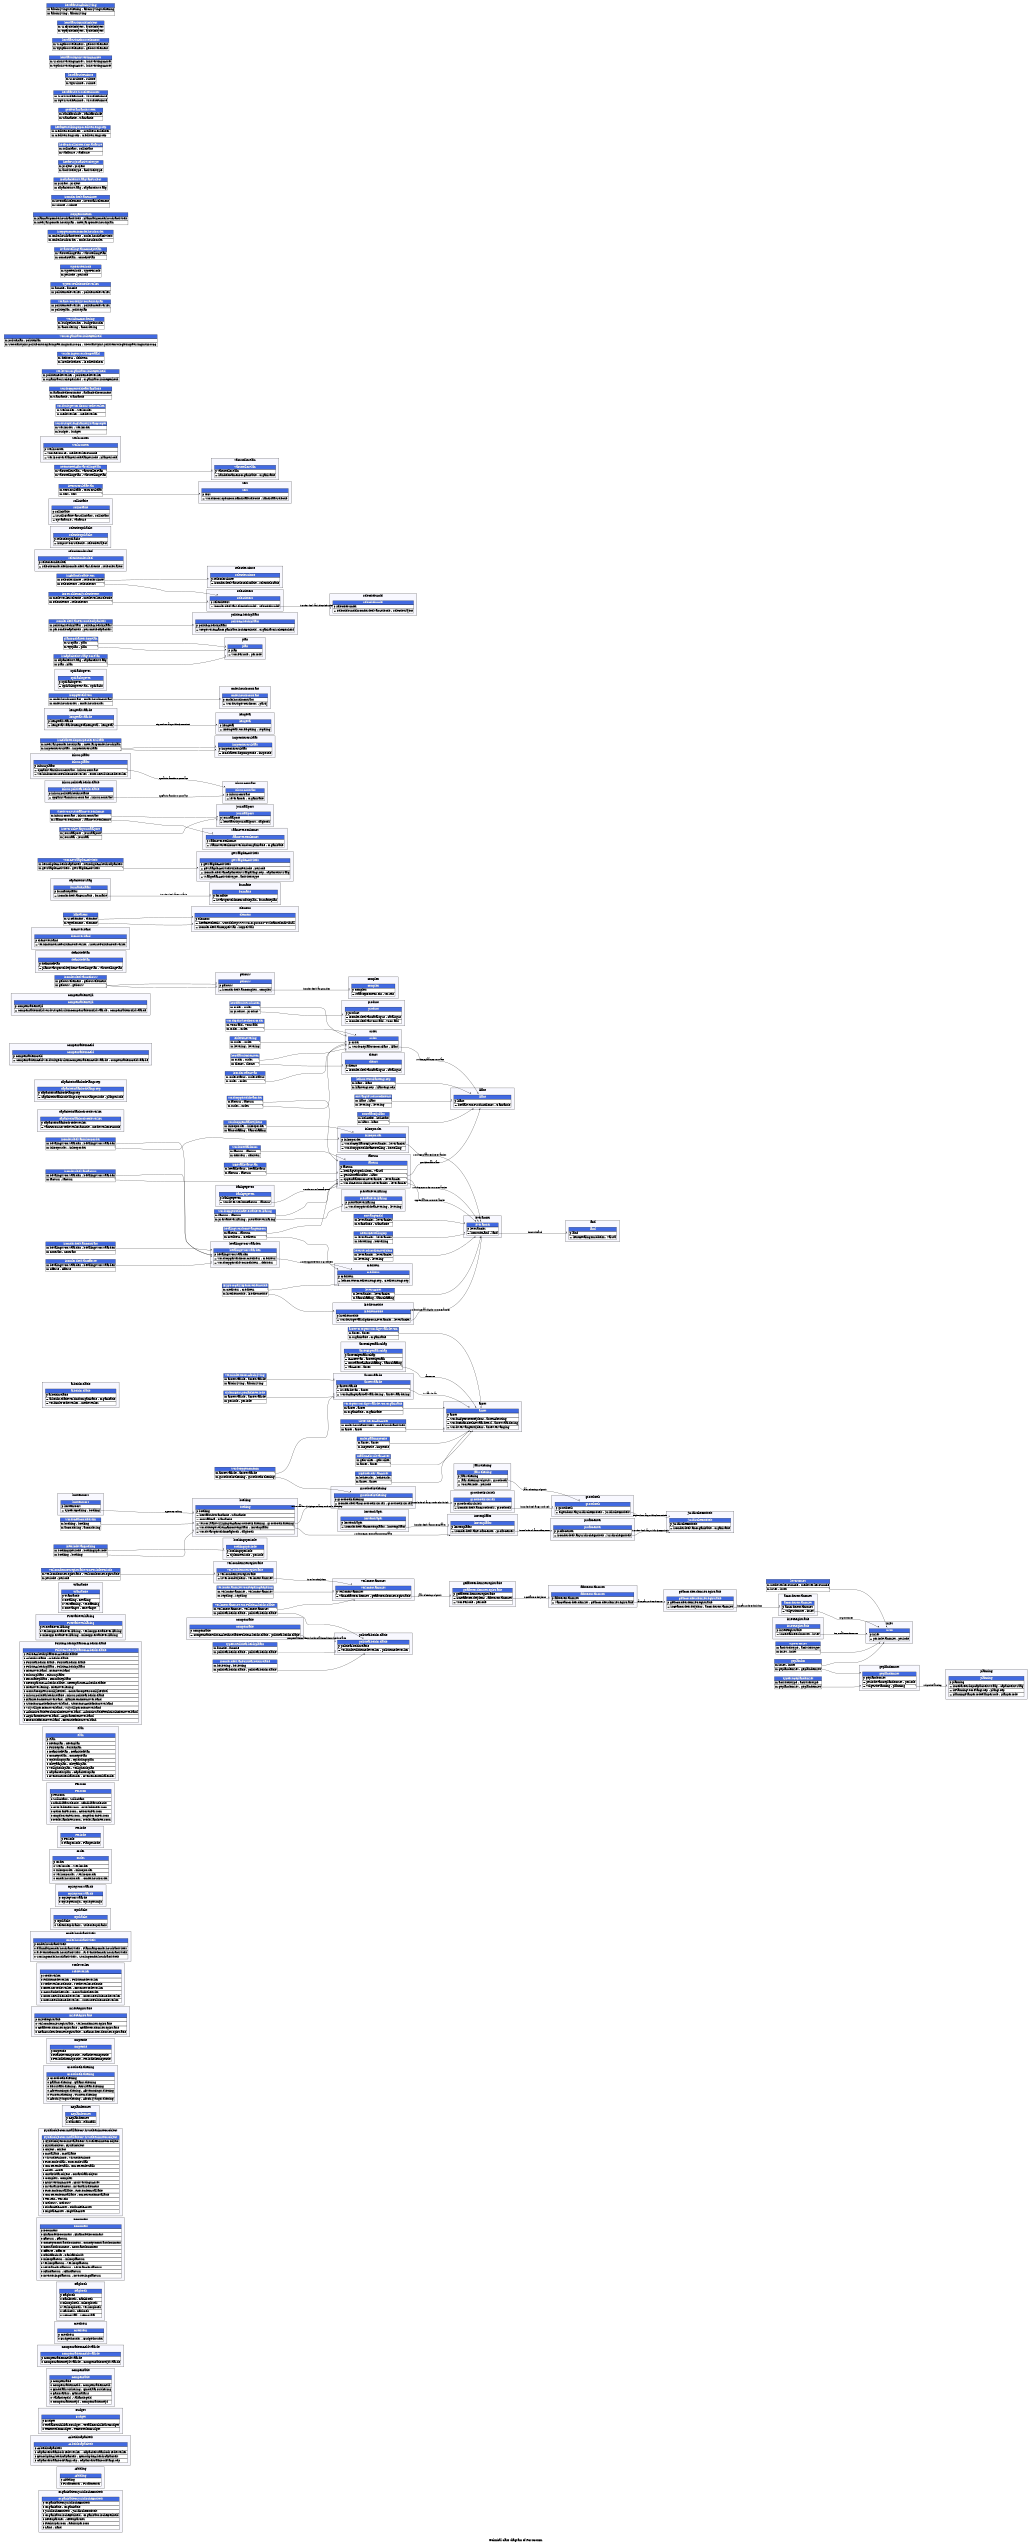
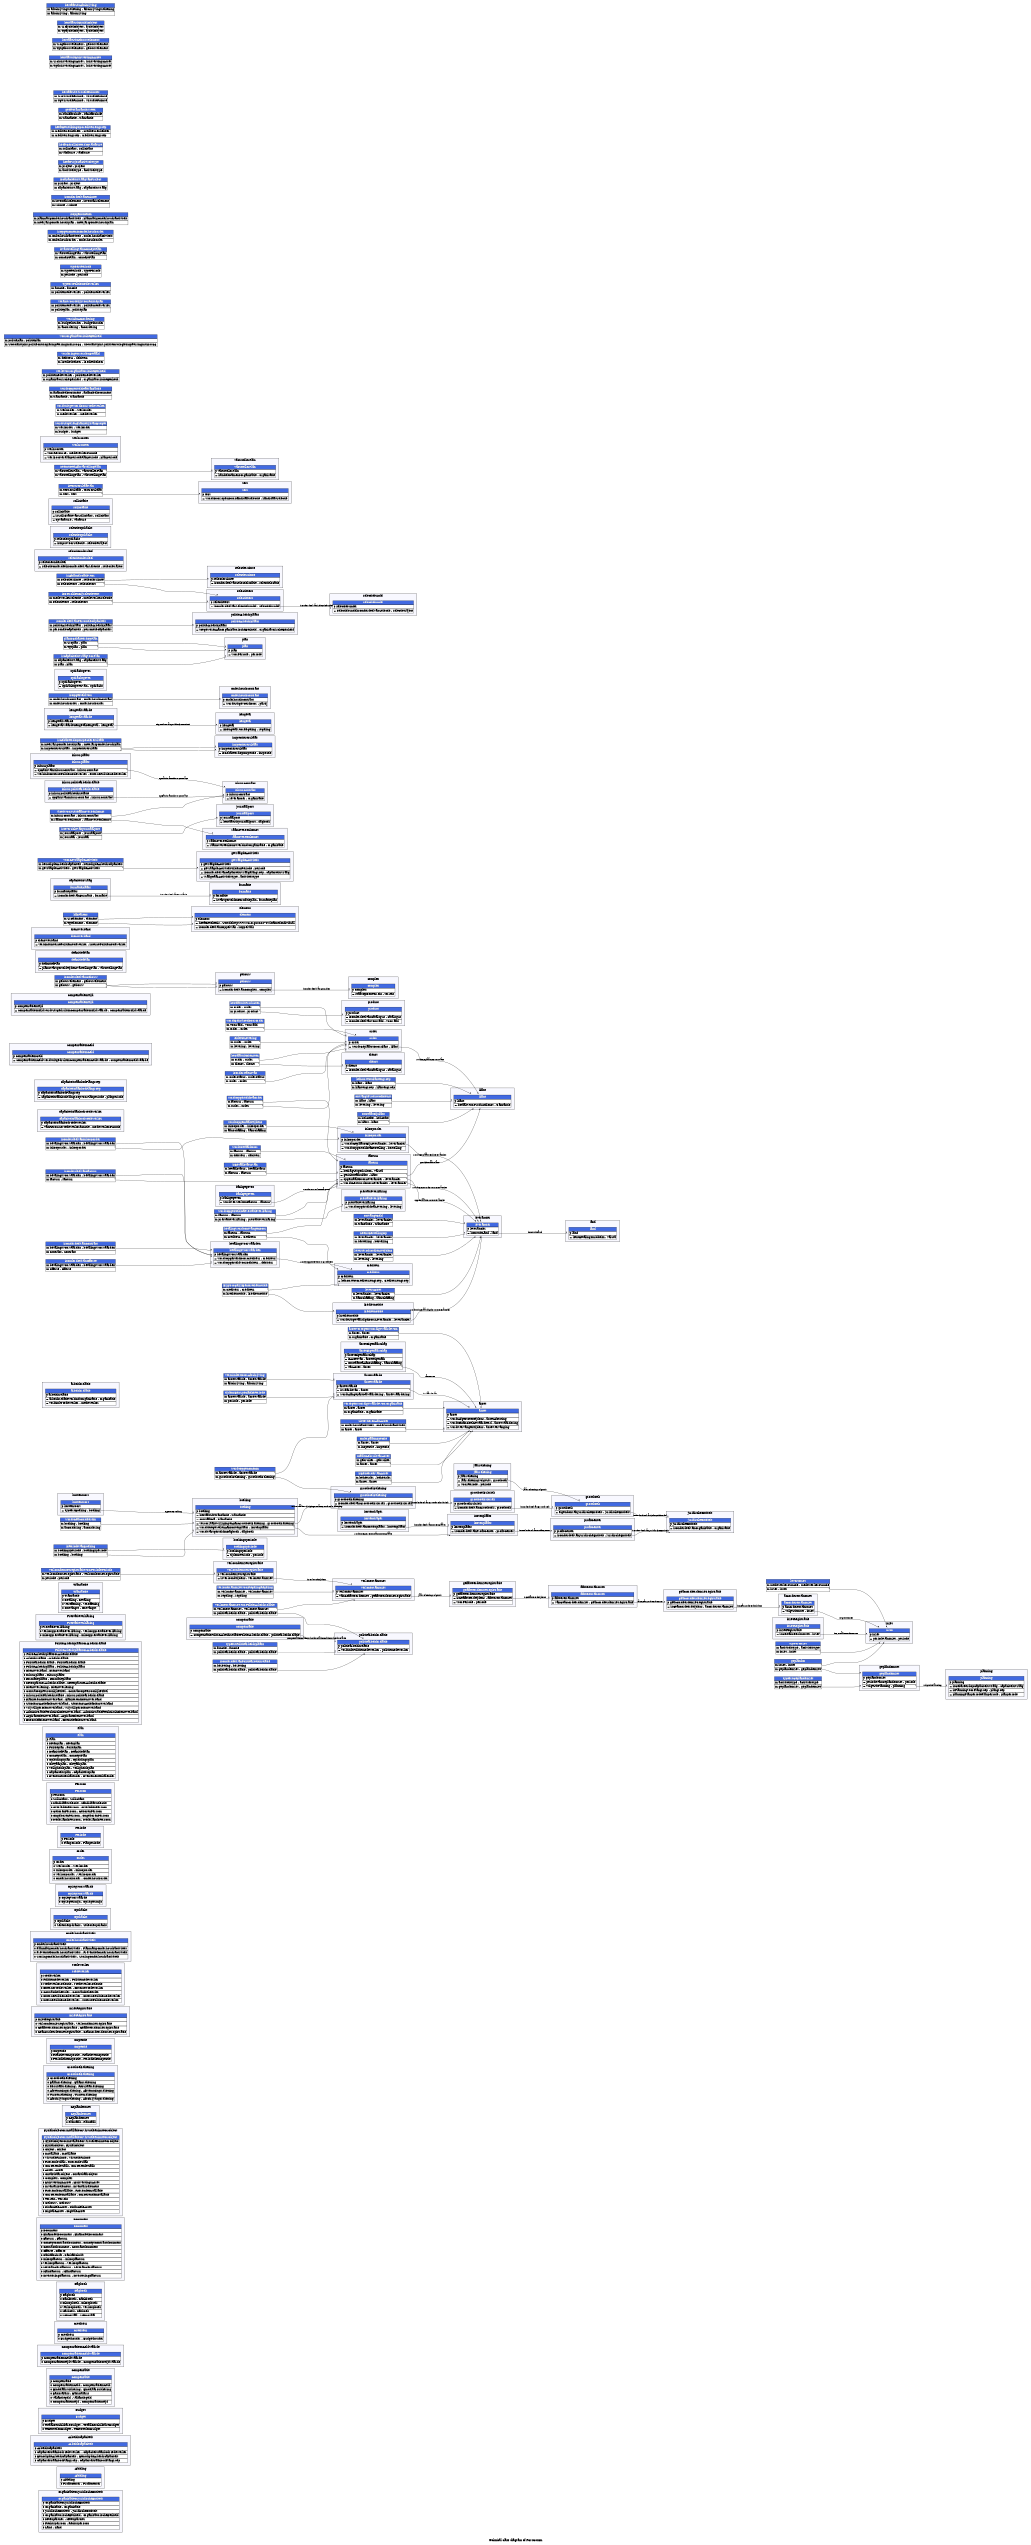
node "bestaatUitRuimte": removed
edge "vloeitVoortUitRaamovereenkomst" -> "journaalpost": now "vloeitVoortUitRaamovereenkomst" -> "inhuurcontract"
edge "grootboek" -> "juridischeEntiteit": label "eigendomVanJuridischeEntiteit" -> "isOnderdeelVanSelectiebundel"
